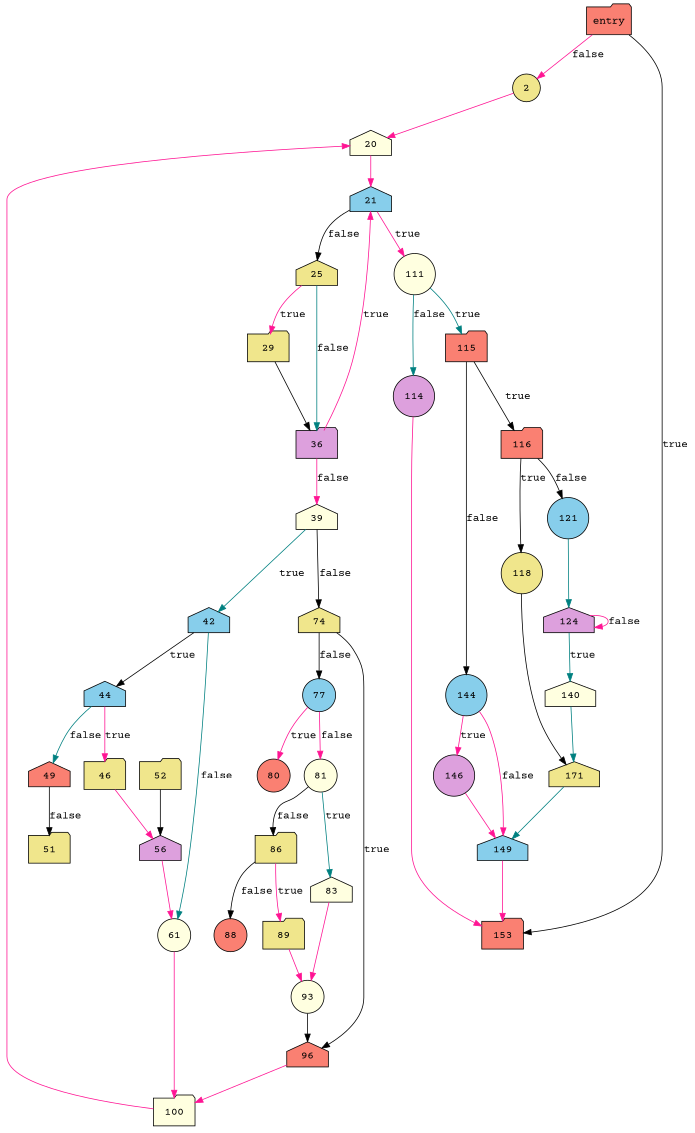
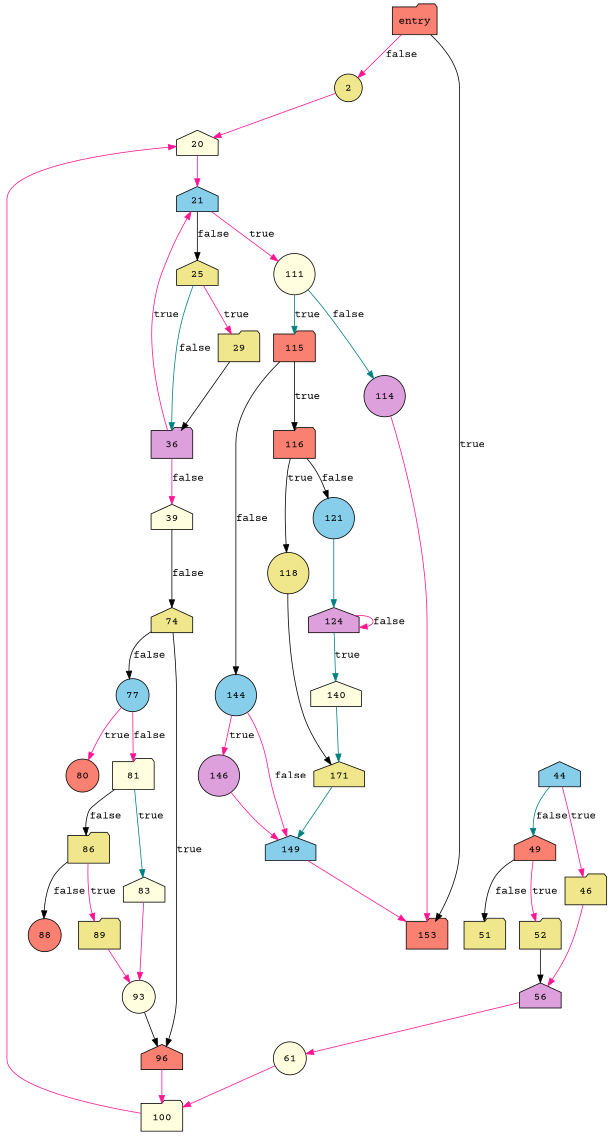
node "42": removed
node "81": shape circle -> folder
edge "49" -> "52": added, label "true"
